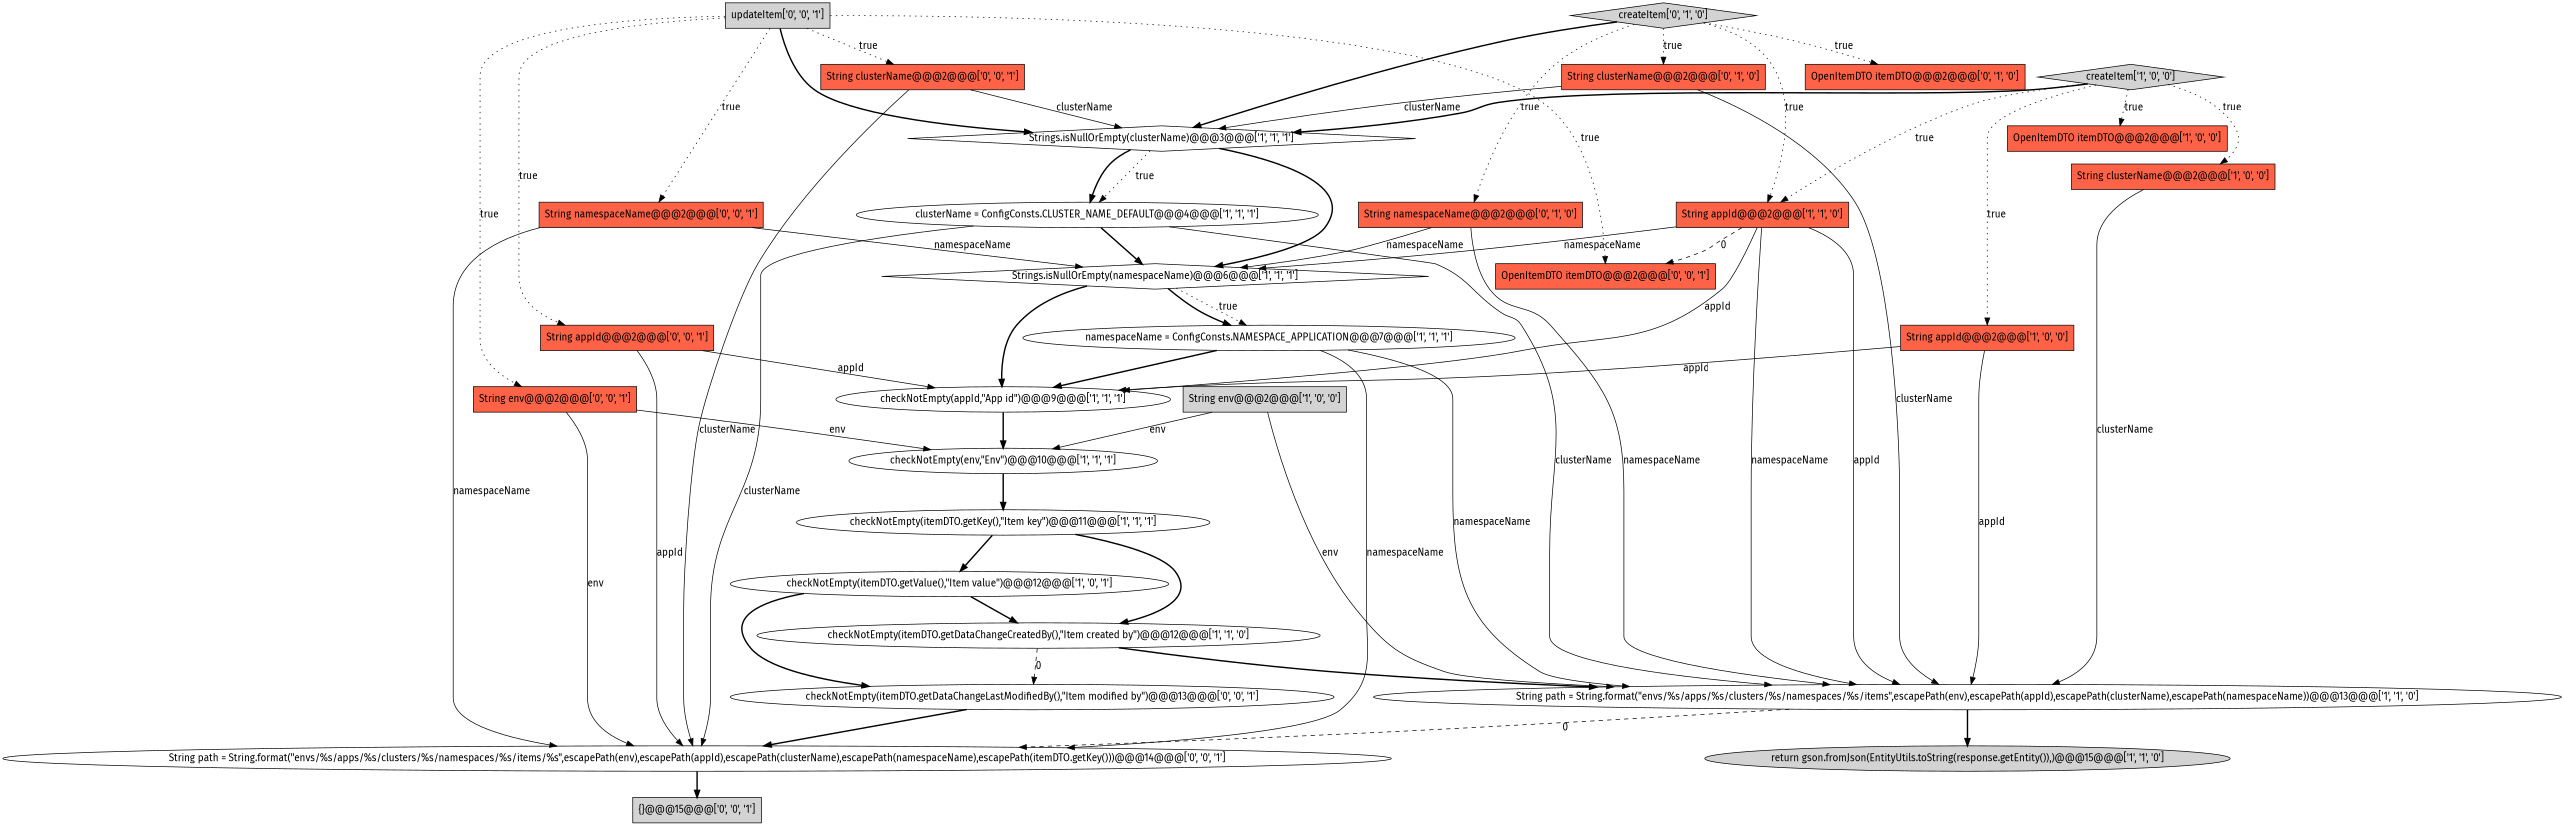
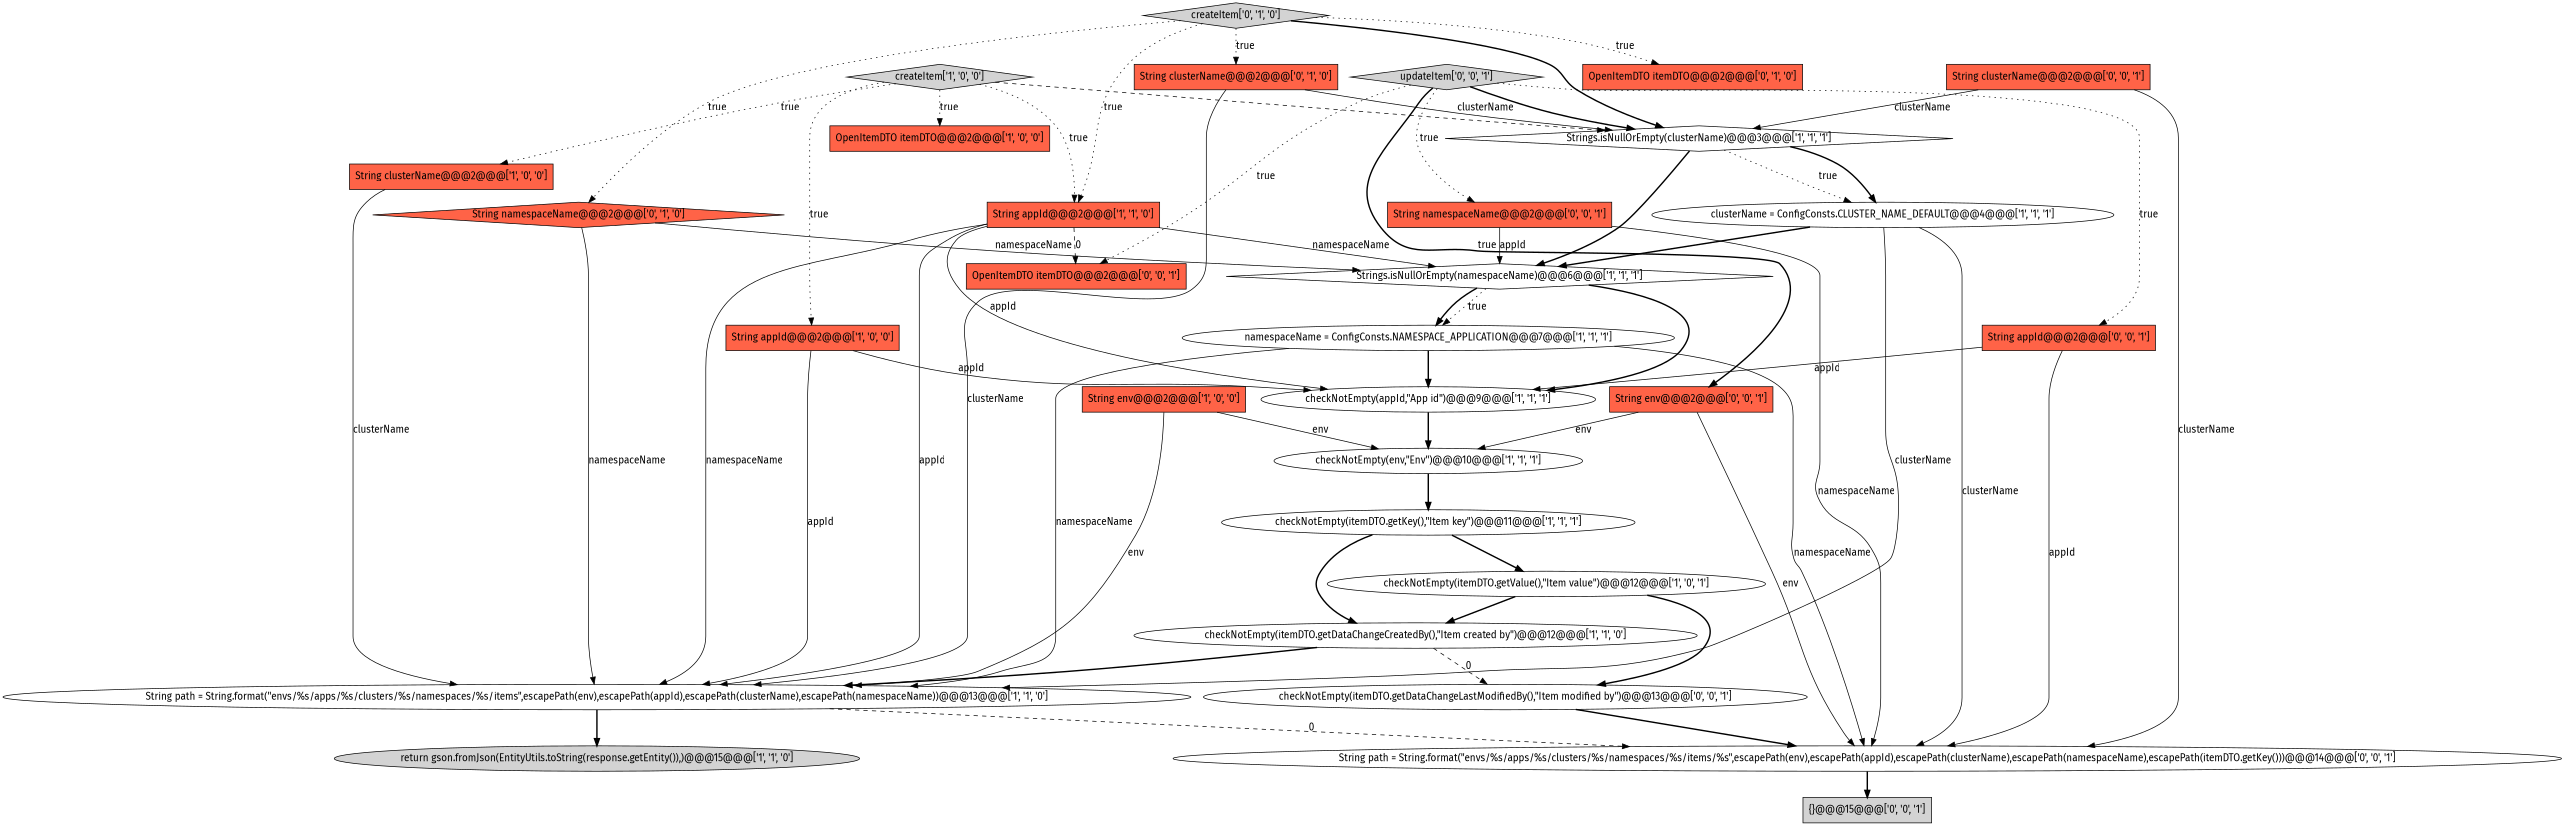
node "updateItem['0', '0', '1']": shape box -> diamond
edge "updateItem['0', '0', '1']" -> "String clusterName@@@2@@@['0', '0', '1']": removed, label "true"
edge "createItem['1', '0', '0']" -> "Strings.isNullOrEmpty(clusterName)@@@3@@@['1', '1', '1']": style bold -> dashed
edge "updateItem['0', '0', '1']" -> "String env@@@2@@@['0', '0', '1']": style dotted -> bold
node "String namespaceName@@@2@@@['0', '1', '0']": shape box -> diamond
edge "String namespaceName@@@2@@@['0', '0', '1']" -> "Strings.isNullOrEmpty(namespaceName)@@@6@@@['1', '1', '1']": label "namespaceName" -> "appId"
node "String env@@@2@@@['1', '0', '0']": fillcolor lightgray -> tomato
